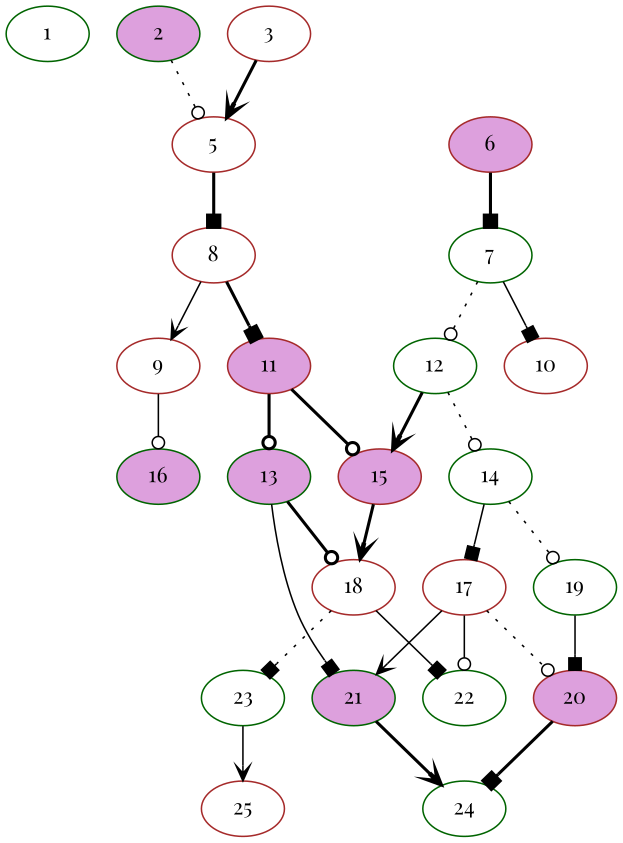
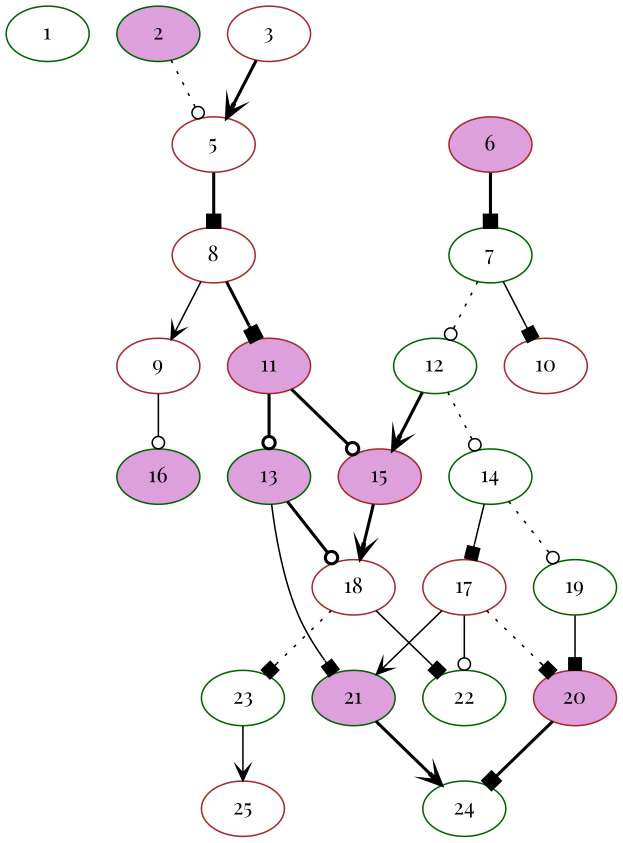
edge "17" -> "20": arrowhead odot -> box
